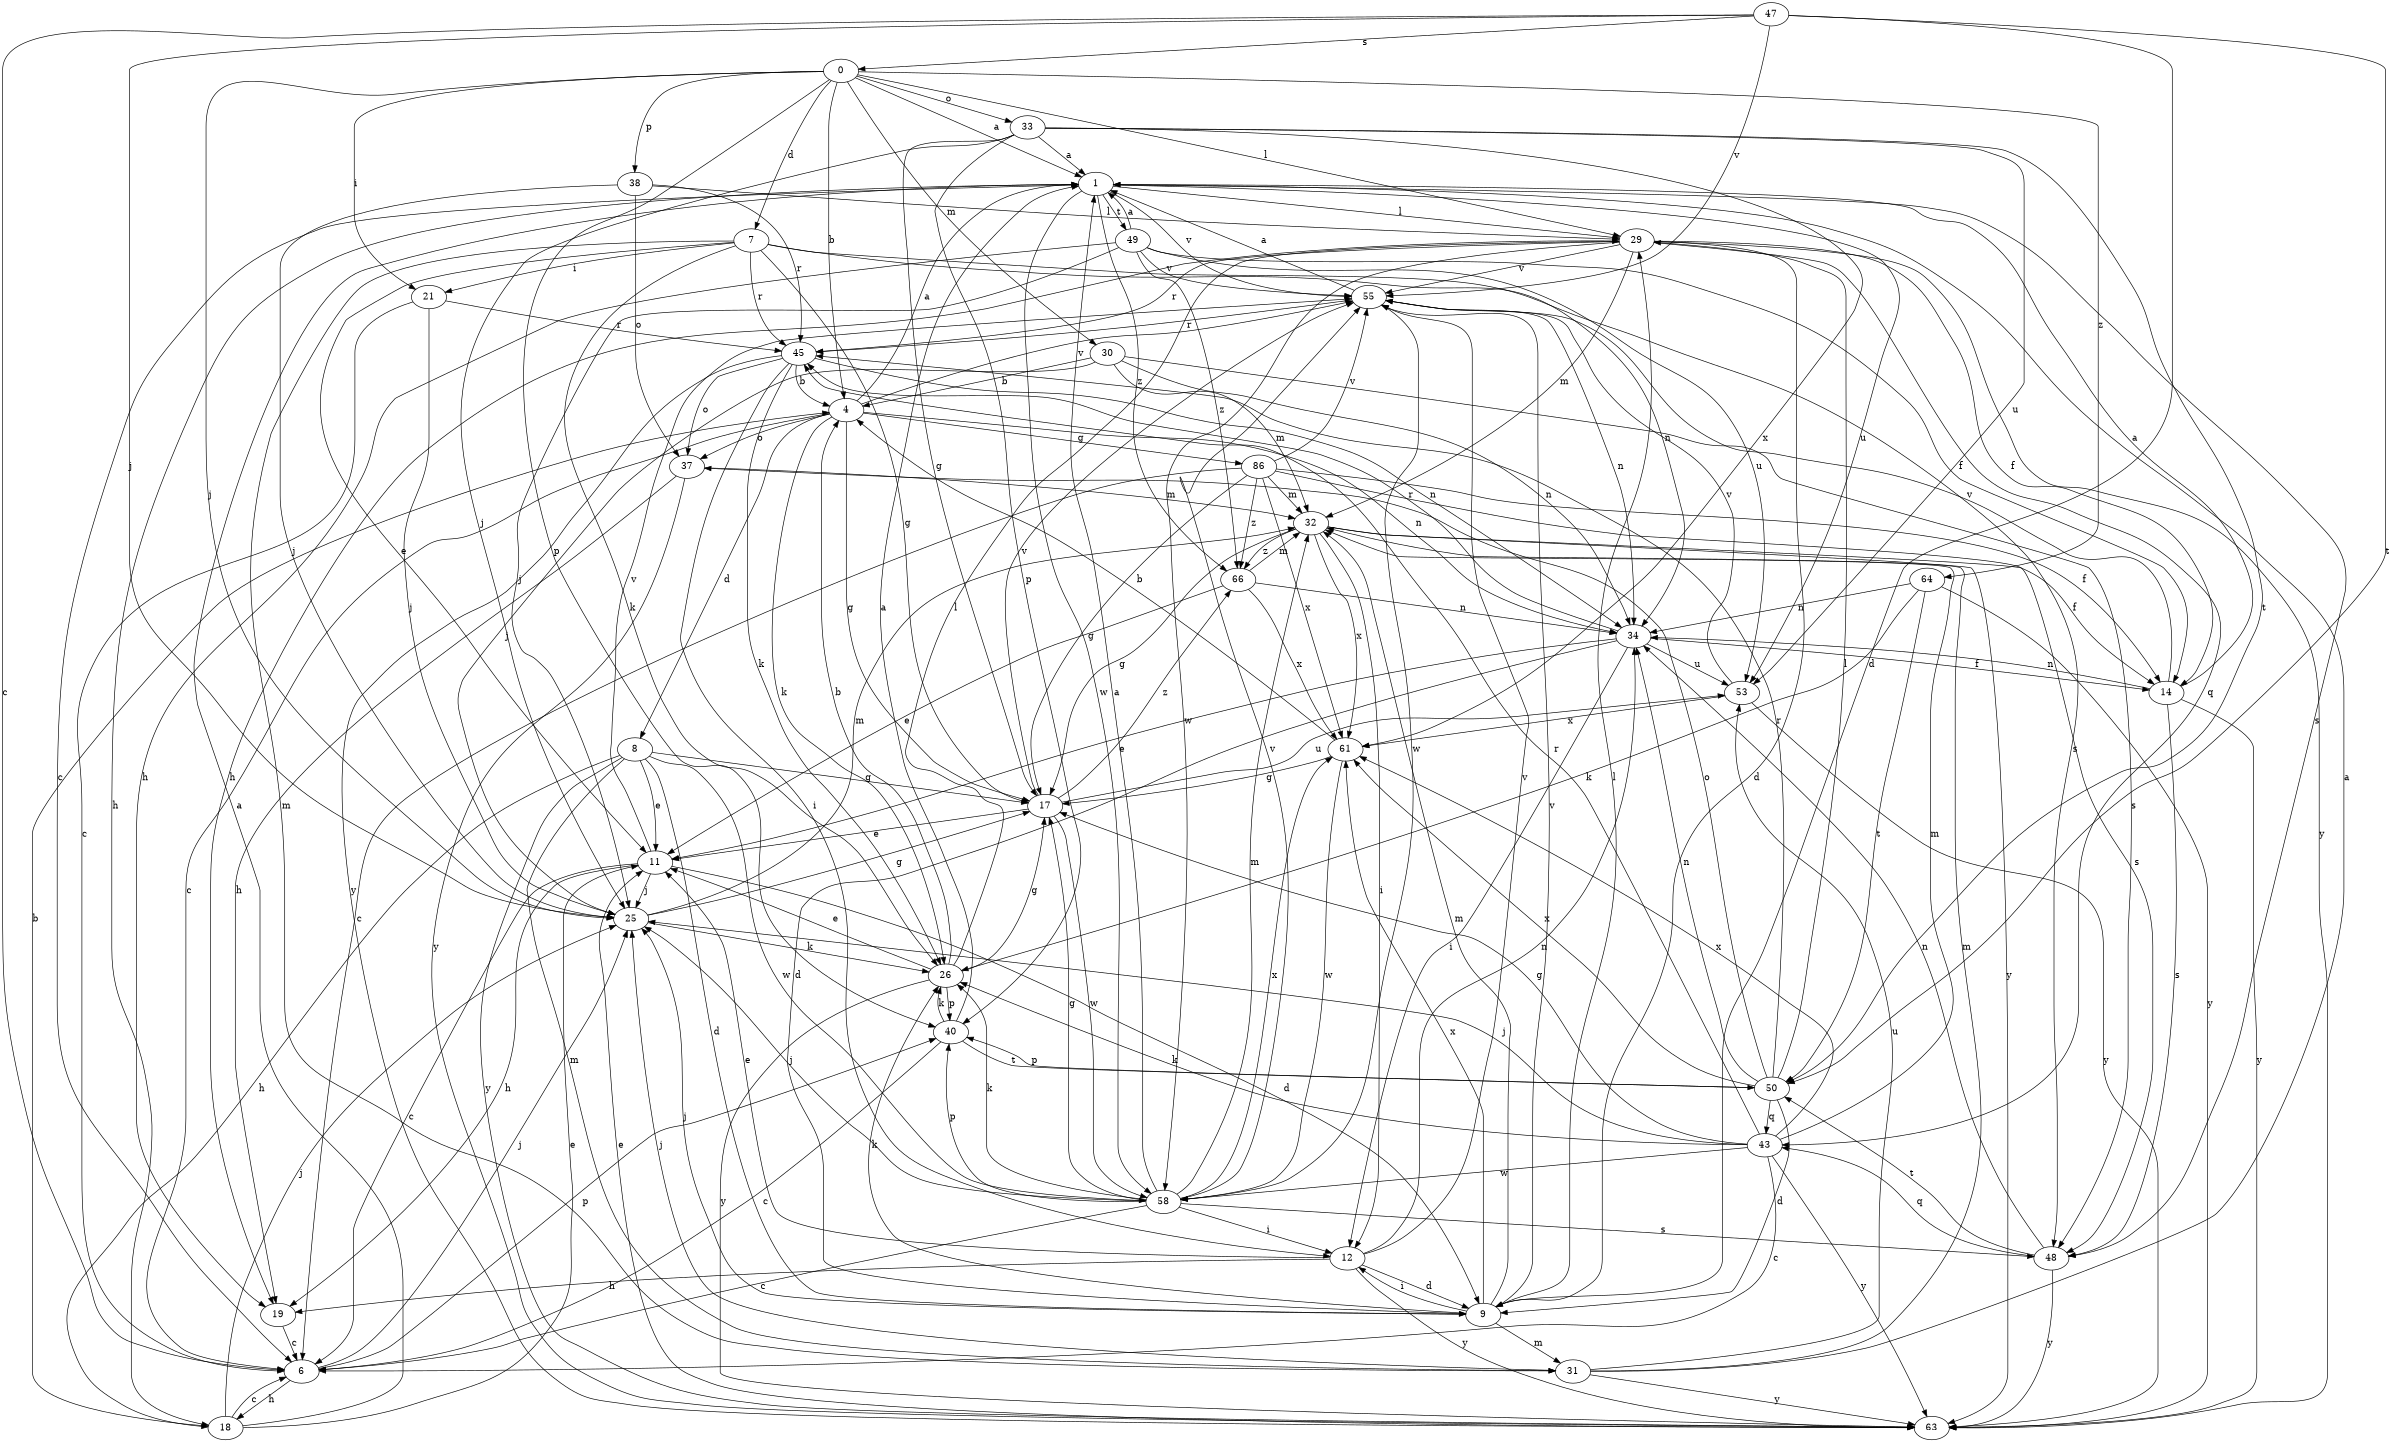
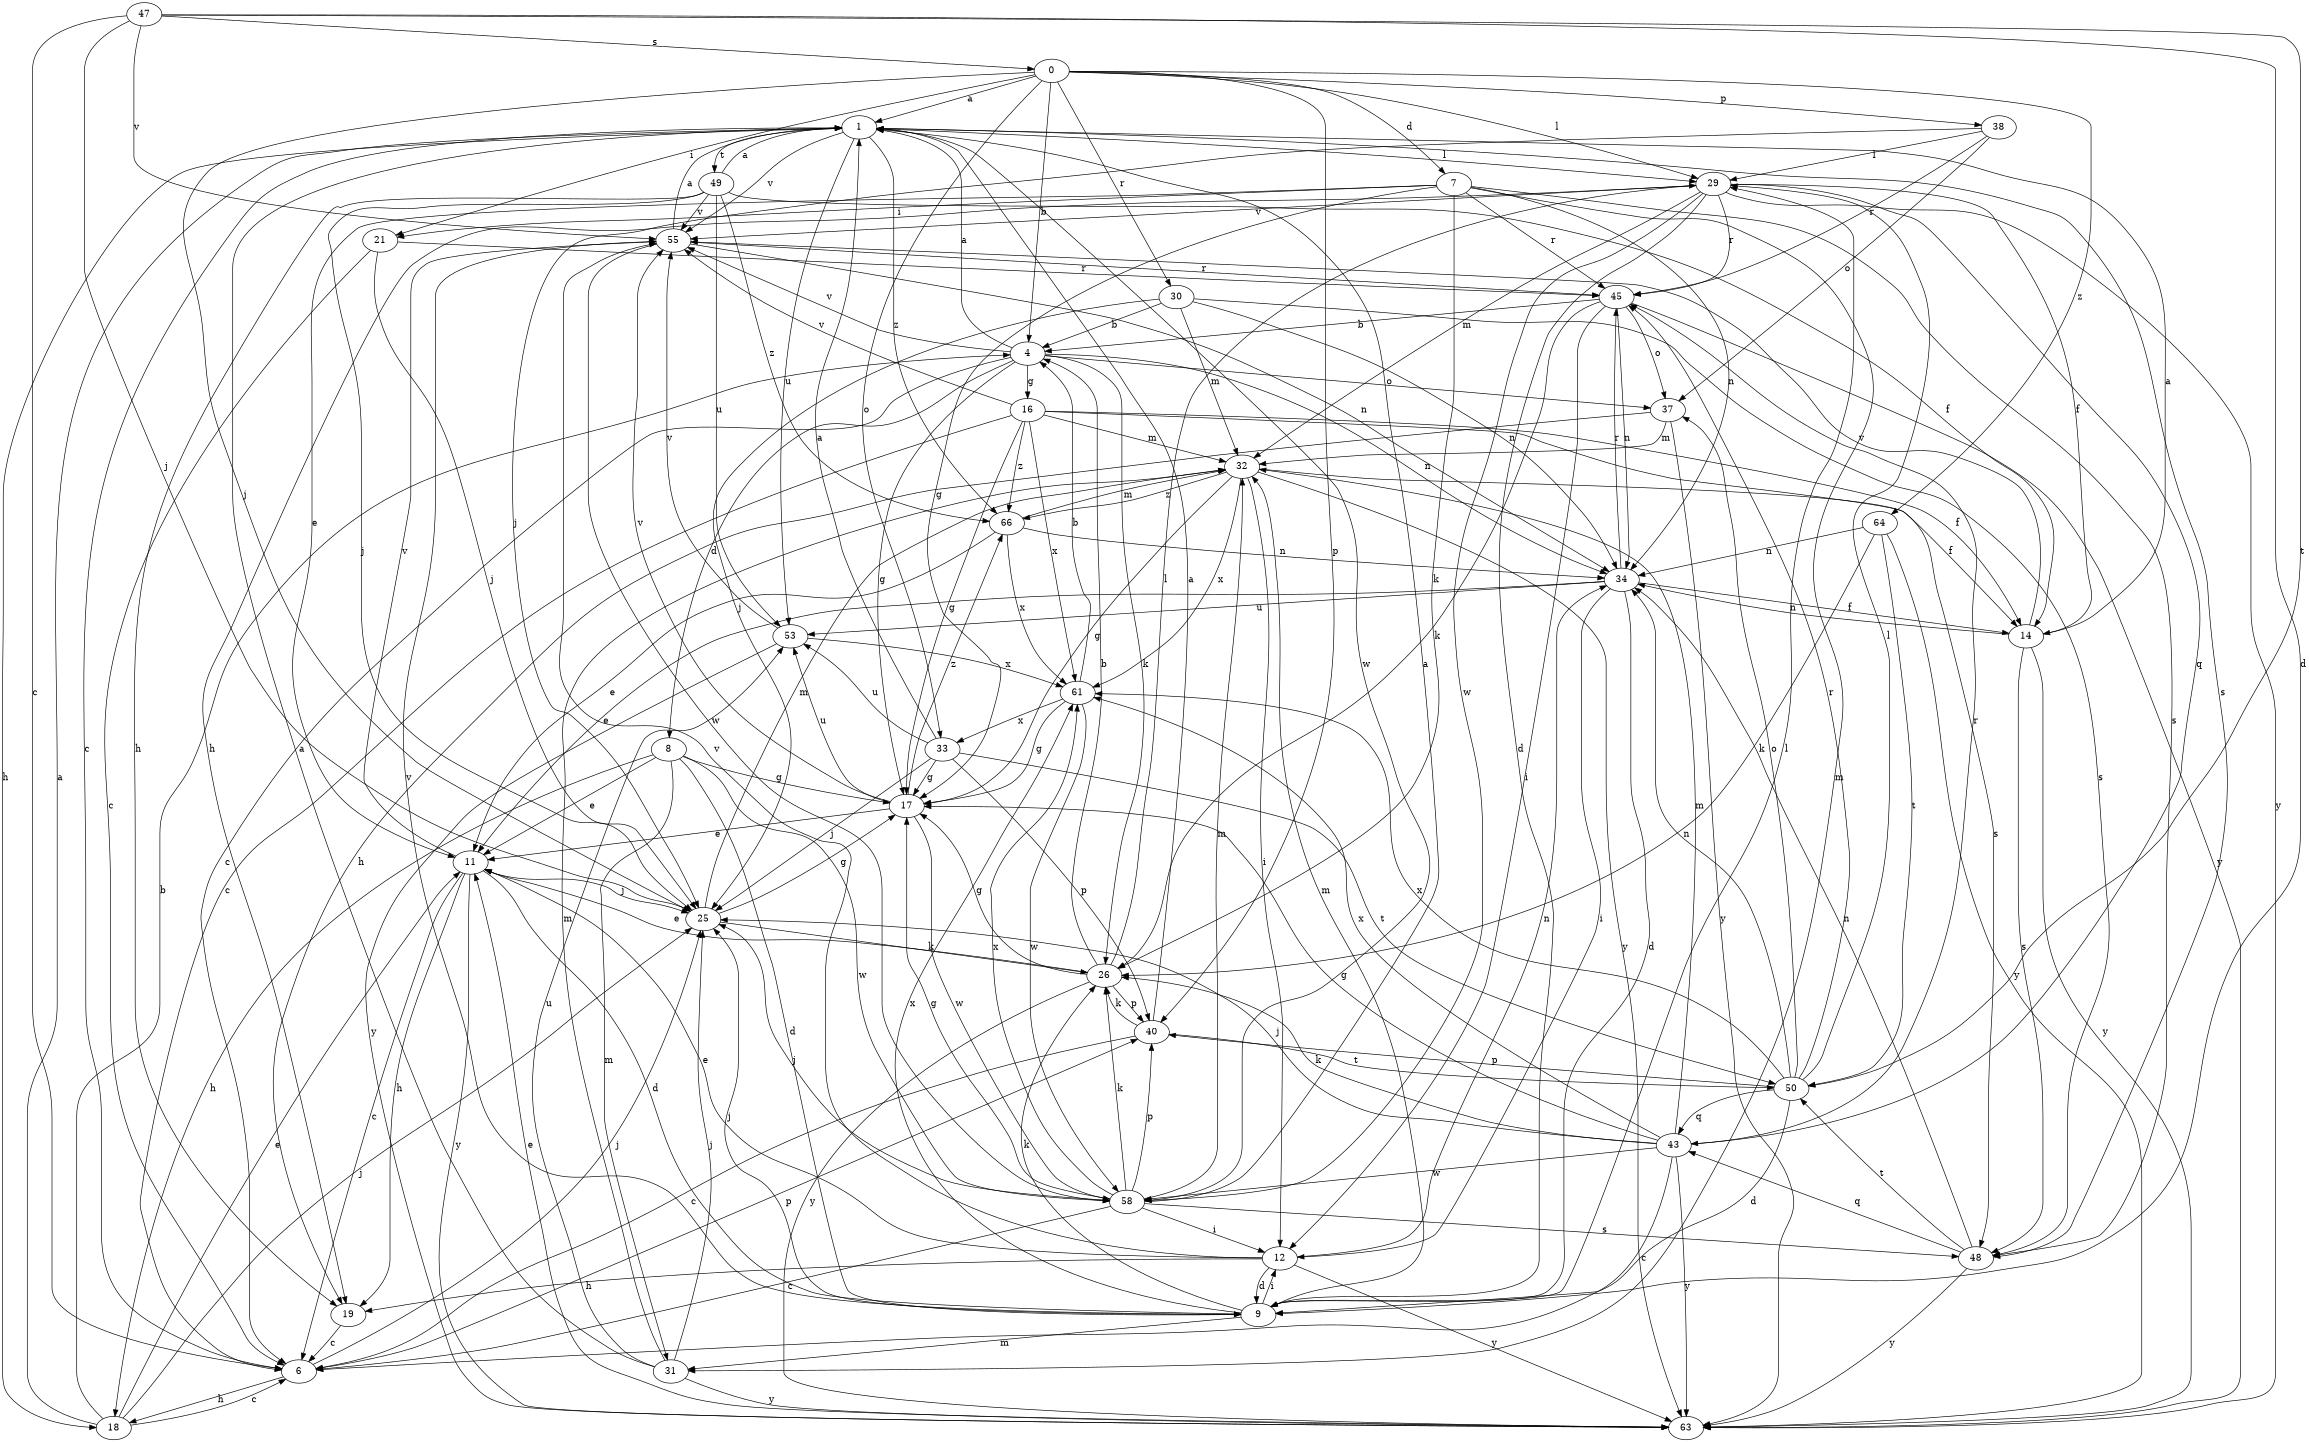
edge "0" -> "30": label "m" -> "r"
edge "33" -> "61": reversed
node "86": label "86" -> "16"
edge "58" -> "55": removed, label "v"
edge "8" -> "63": now "11" -> "63"
